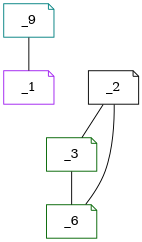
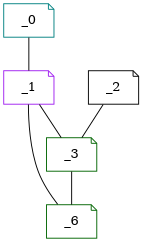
node "_9": label "_9" -> "_0"
edge "_1" -- "_3": added
edge "_2" -- "_6": now "_1" -- "_6"
